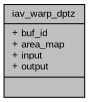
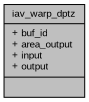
node "iav_warp_dptz": text "+ area_map" -> "+ area_output"
